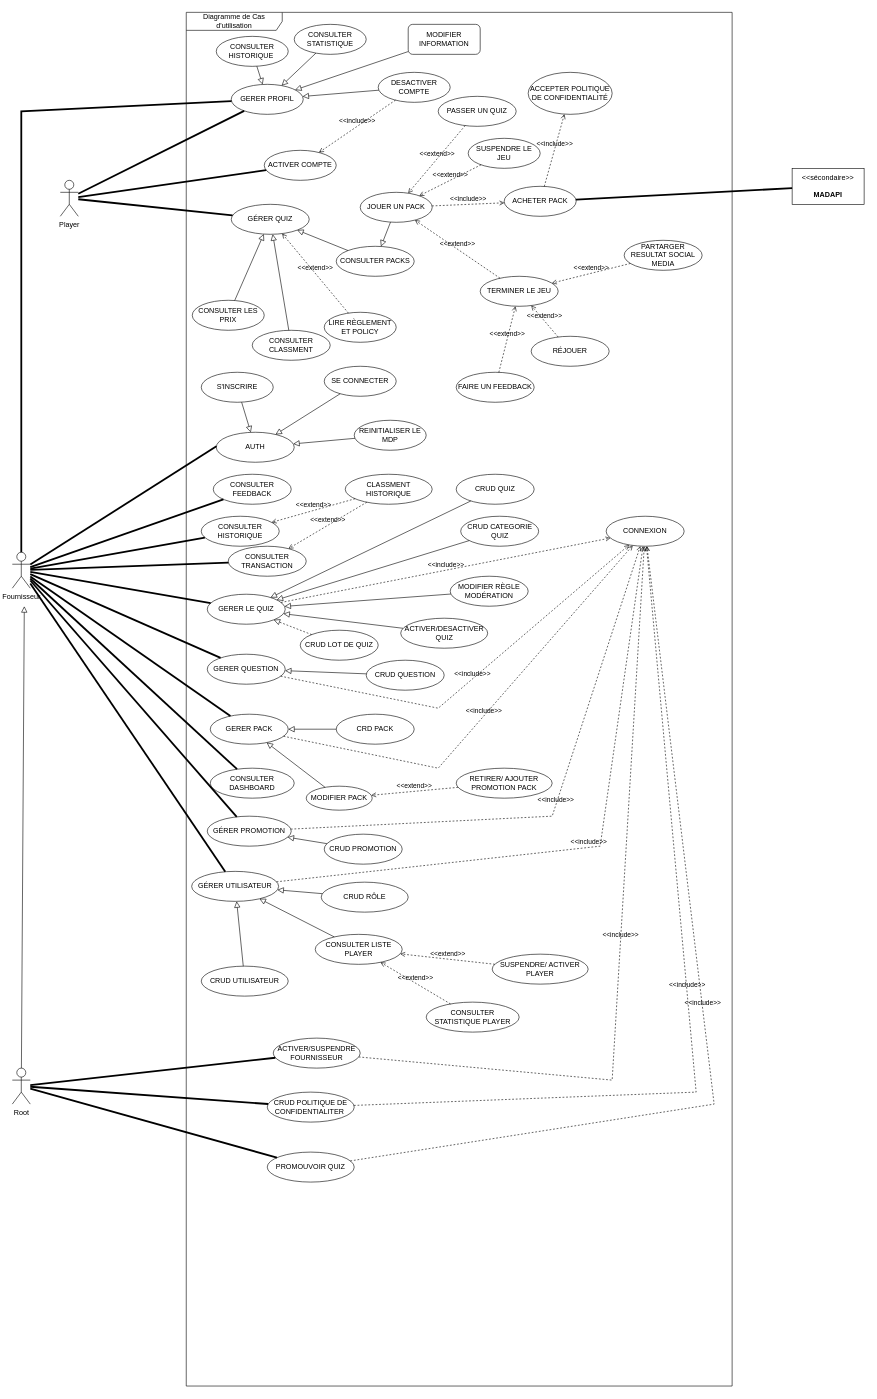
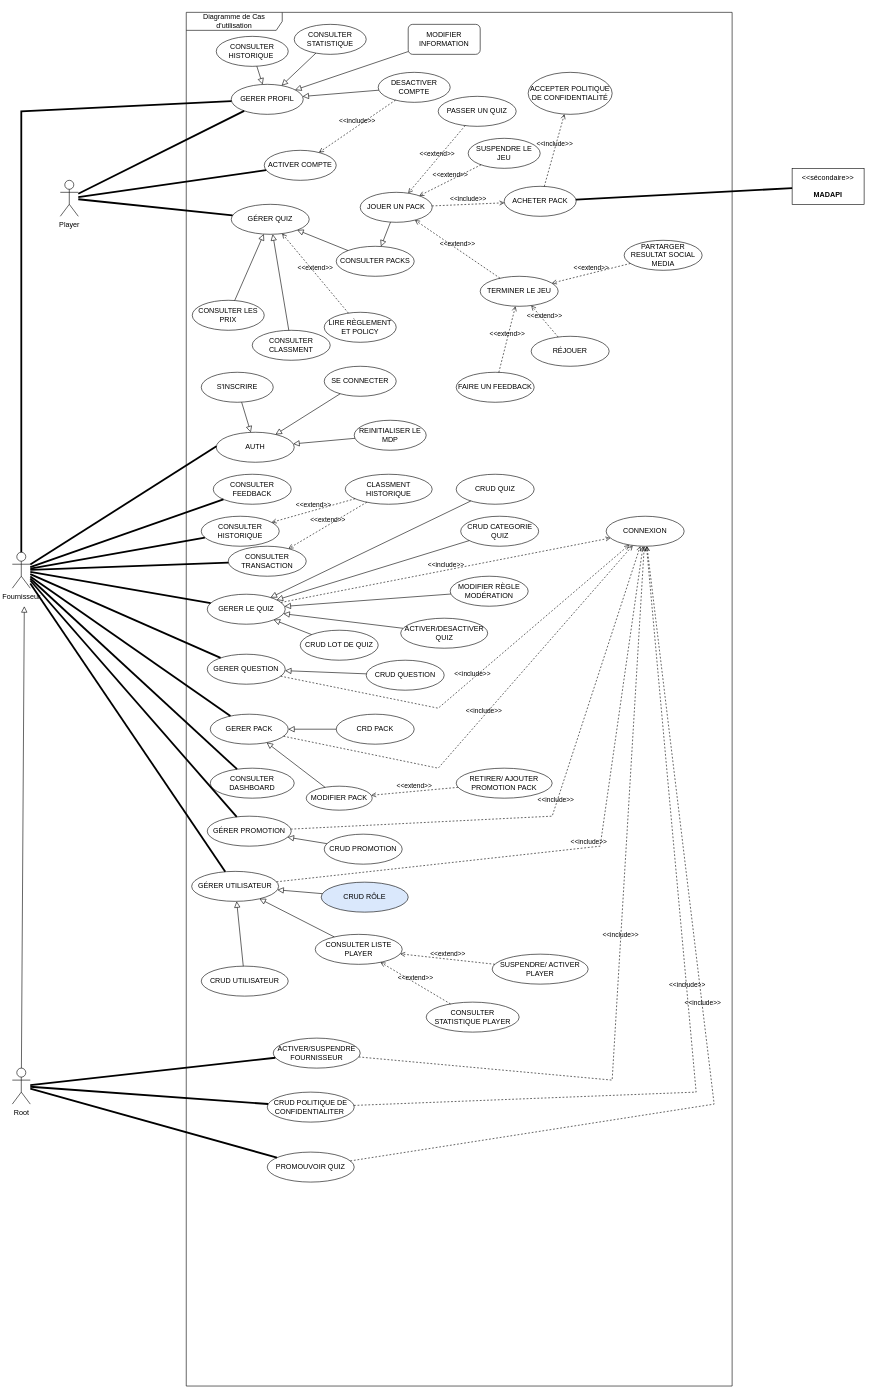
edge "CRUD LOT DE QUIZ" -> "GERER LE QUIZ": style dashed -> solid
node "CRUD RÔLE": fillcolor #ffffff -> #dae8fc
